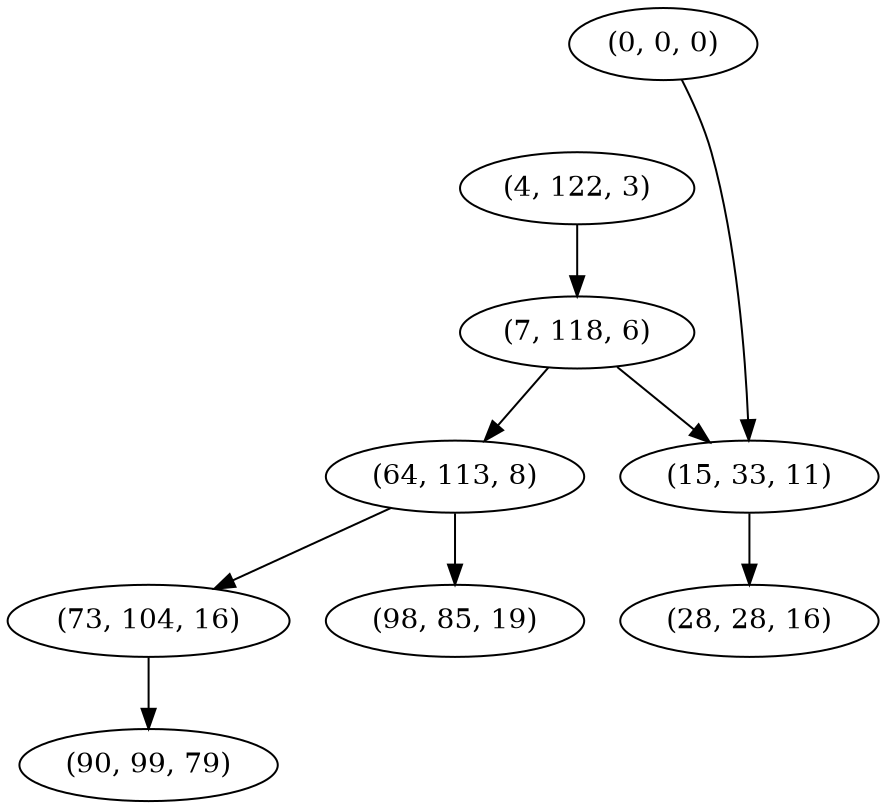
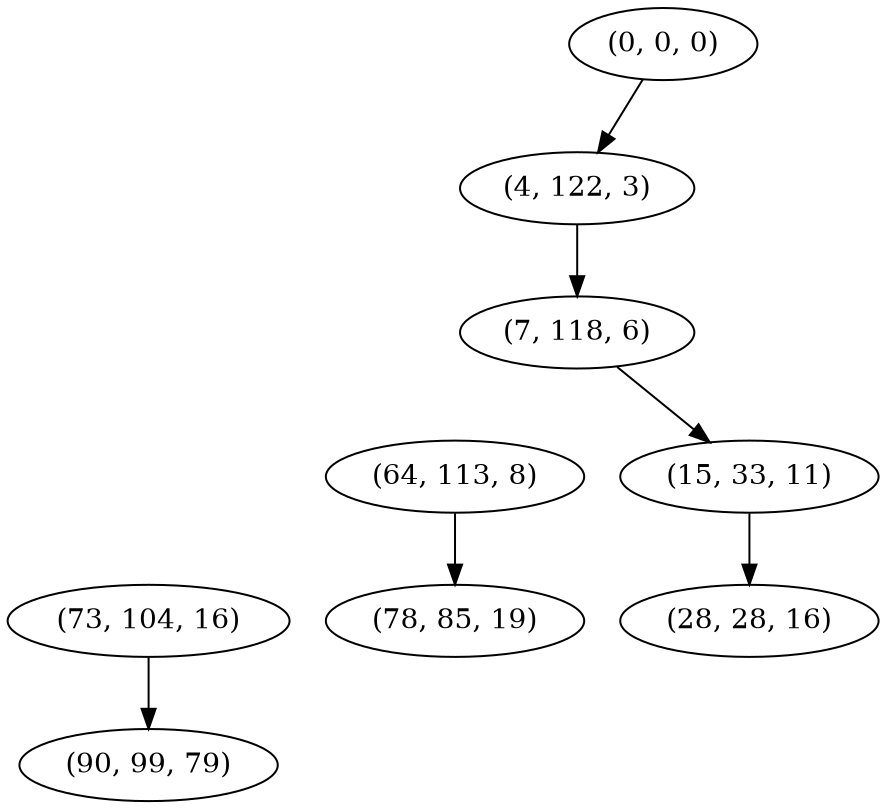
edge "(0, 0, 0)" -> "(15, 33, 11)": now "(0, 0, 0)" -> "(4, 122, 3)"
edge "(7, 118, 6)" -> "(64, 113, 8)": removed
edge "(64, 113, 8)" -> "(73, 104, 16)": removed
node "(98, 85, 19)": label "(98, 85, 19)" -> "(78, 85, 19)"
